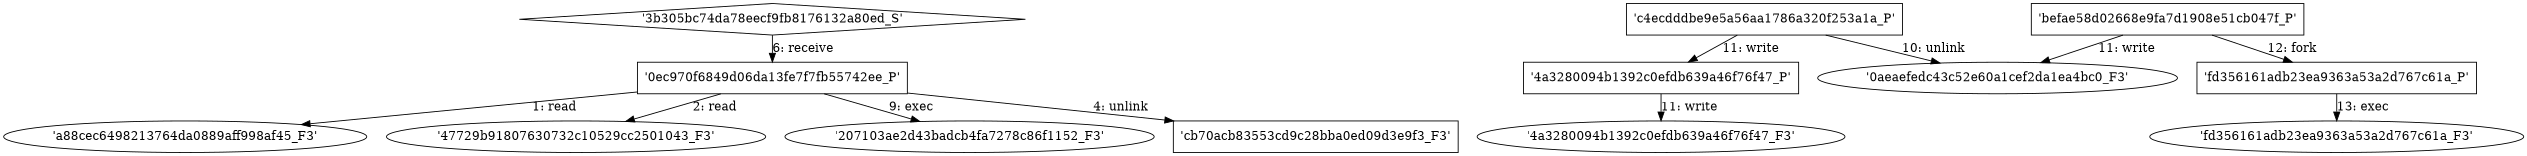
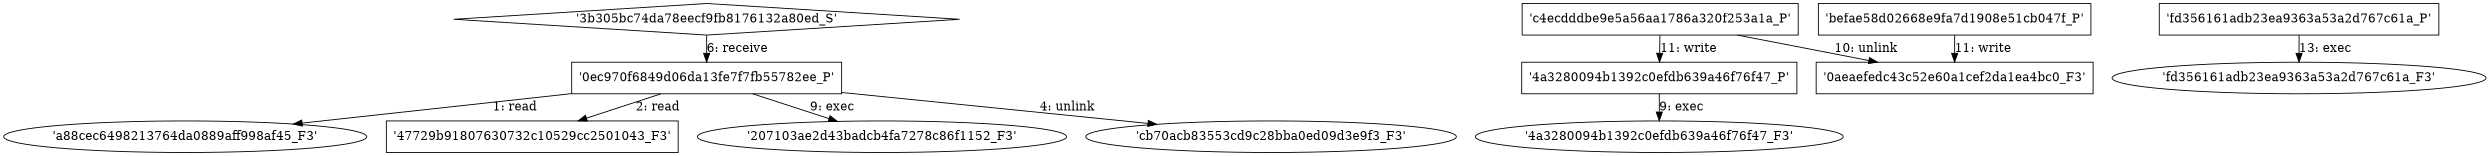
edge "'befae58d02668e9fa7d1908e51cb047f_P'" -> "'fd356161adb23ea9363a53a2d767c61a_P'": removed, label "12: fork"
node "'0ec970f6849d06da13fe7f7fb55742ee_P'": label "'0ec970f6849d06da13fe7f7fb55742ee_P'" -> "'0ec970f6849d06da13fe7f7fb55782ee_P'"
node "'0aeaefedc43c52e60a1cef2da1ea4bc0_F3'": shape ellipse -> box
edge "'4a3280094b1392c0efdb639a46f76f47_P'" -> "'4a3280094b1392c0efdb639a46f76f47_F3'": label "11: write" -> "9: exec"
node "'47729b91807630732c10529cc2501043_F3'": shape ellipse -> box
node "'cb70acb83553cd9c28bba0ed09d3e9f3_F3'": shape box -> ellipse
